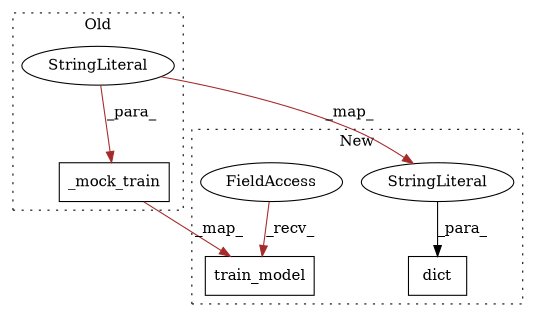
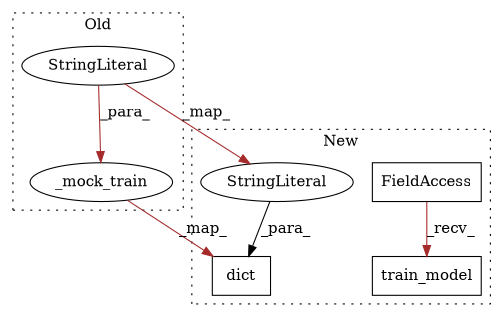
node "_mock_train": shape box -> ellipse
node "FieldAccess": shape ellipse -> box
edge "_mock_train" -> "train_model": now "_mock_train" -> "dict"
